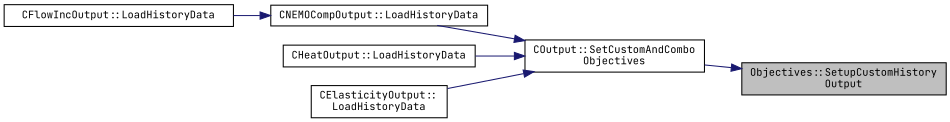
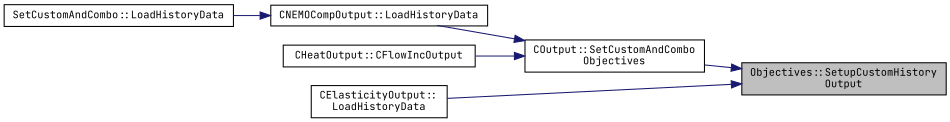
node "CFlowIncOutput::LoadHistoryData": label "CFlowIncOutput::LoadHistoryData" -> "SetCustomAndCombo::LoadHistoryData"
node "CHeatOutput::LoadHistoryData": label "CHeatOutput::LoadHistoryData" -> "CHeatOutput::CFlowIncOutput"
edge "CElasticityOutput:: LoadHistoryData" -> "COutput::SetCustomAndCombo Objectives": now "CElasticityOutput:: LoadHistoryData" -> "Objectives::SetupCustomHistory Output"
